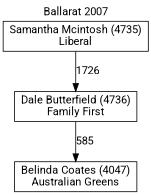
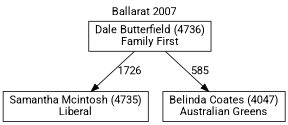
edge "Samantha Mcintosh (4735) Liberal" -> "Dale Butterfield (4736) Family First": reversed
